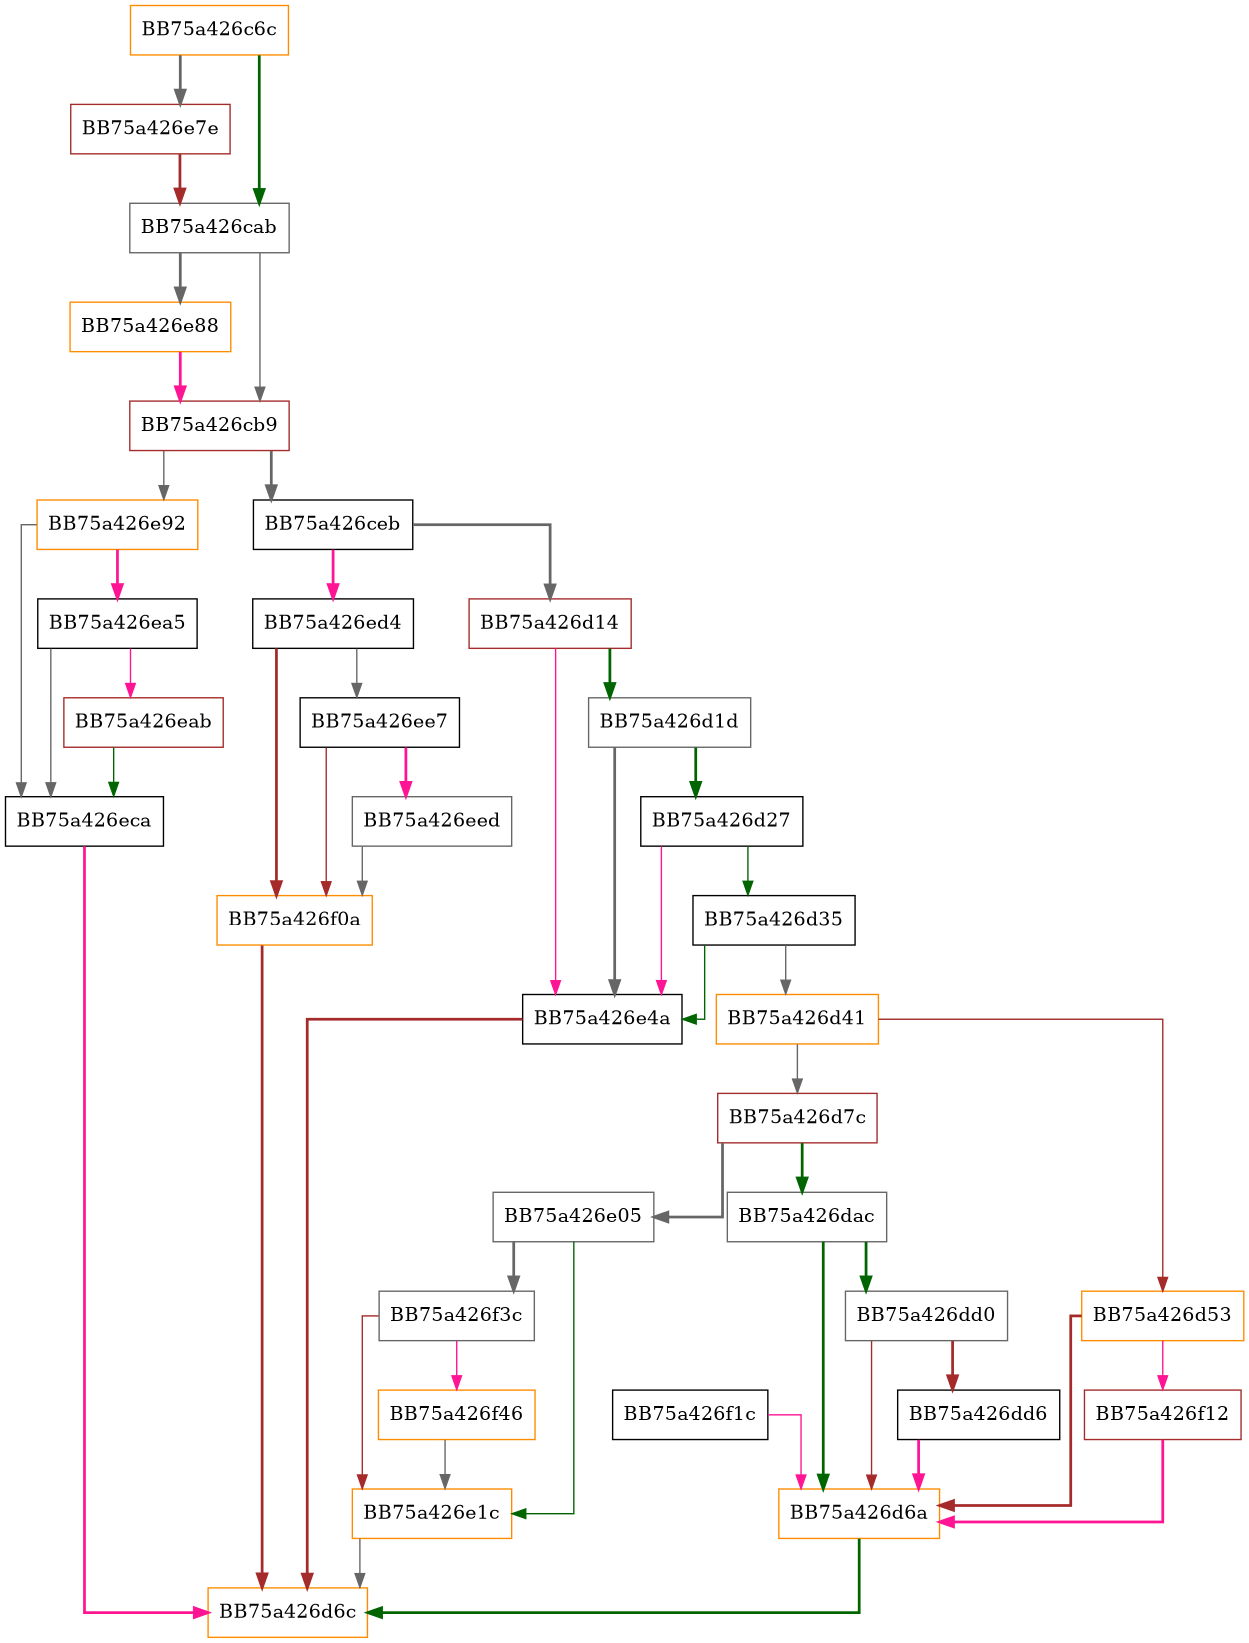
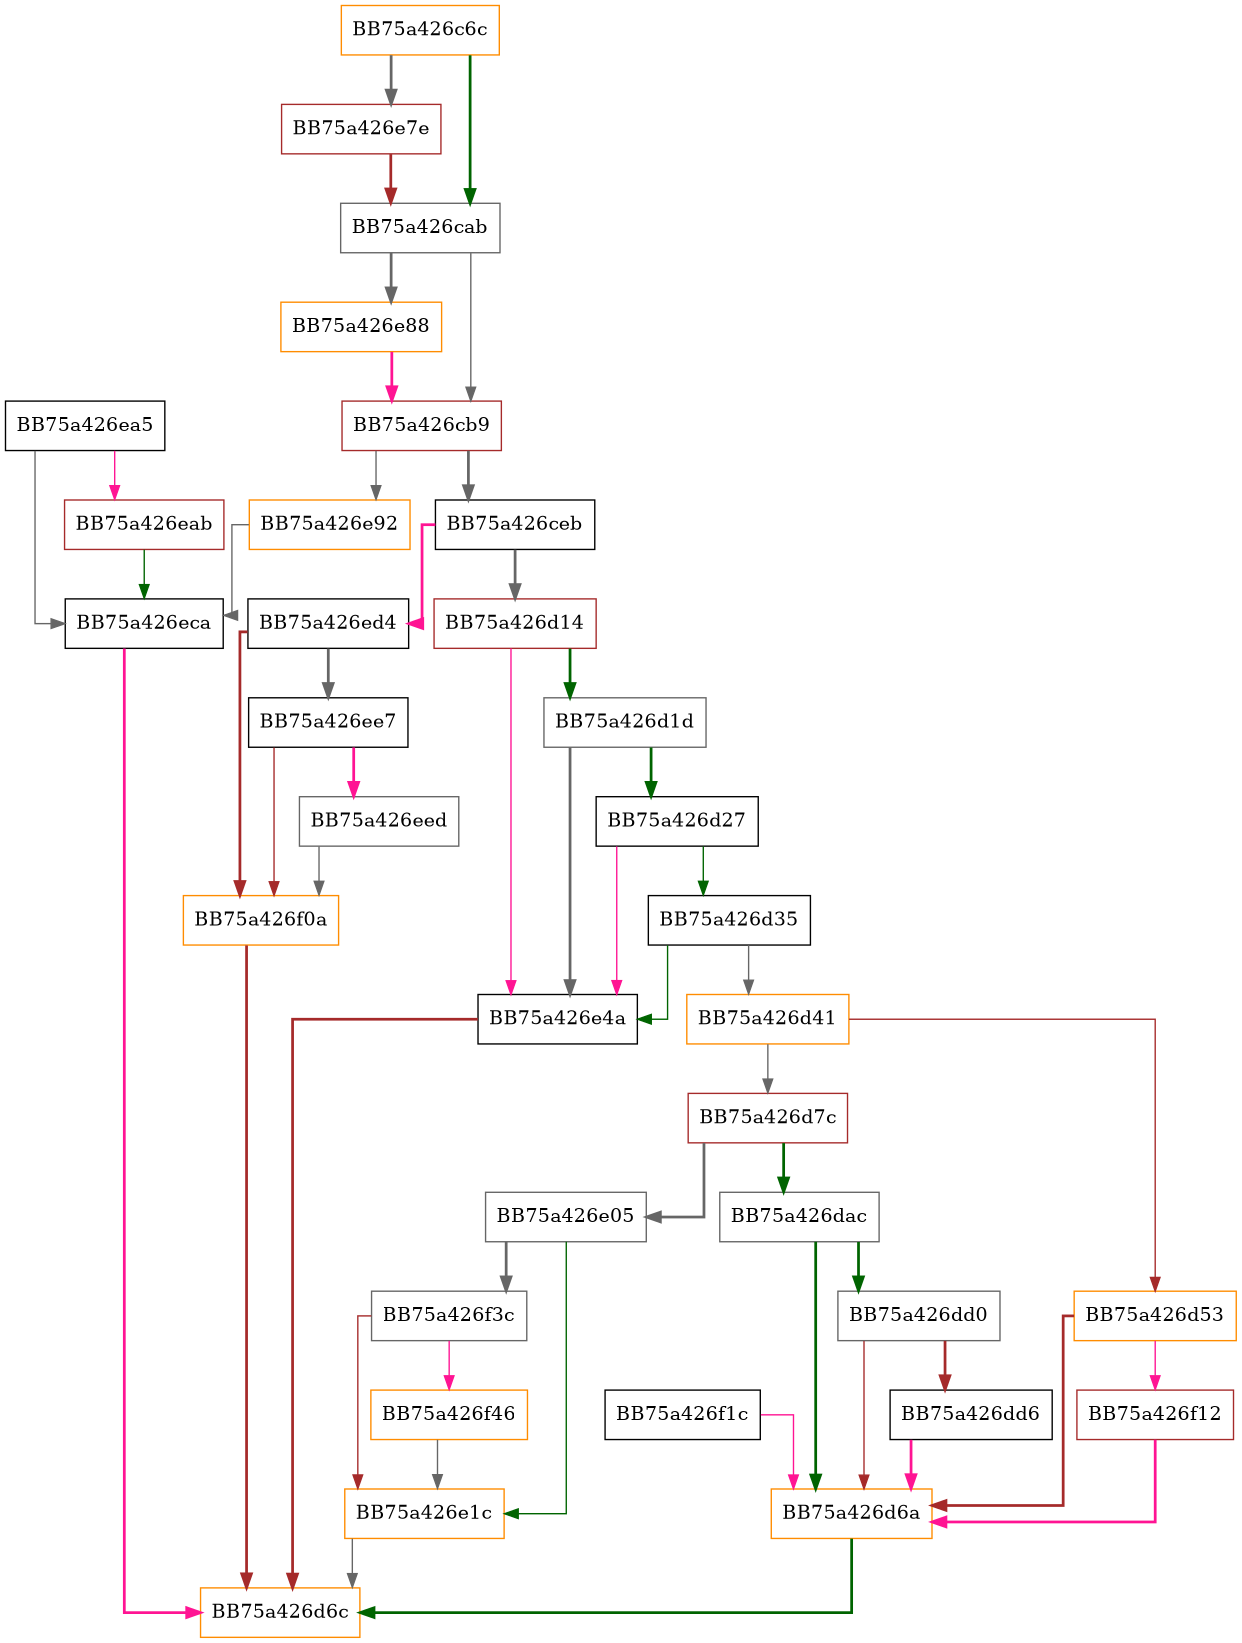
edge "BB75a426e92" -> "BB75a426ea5": removed
edge "BB75a426ed4" -> "BB75a426ee7": style solid -> bold
